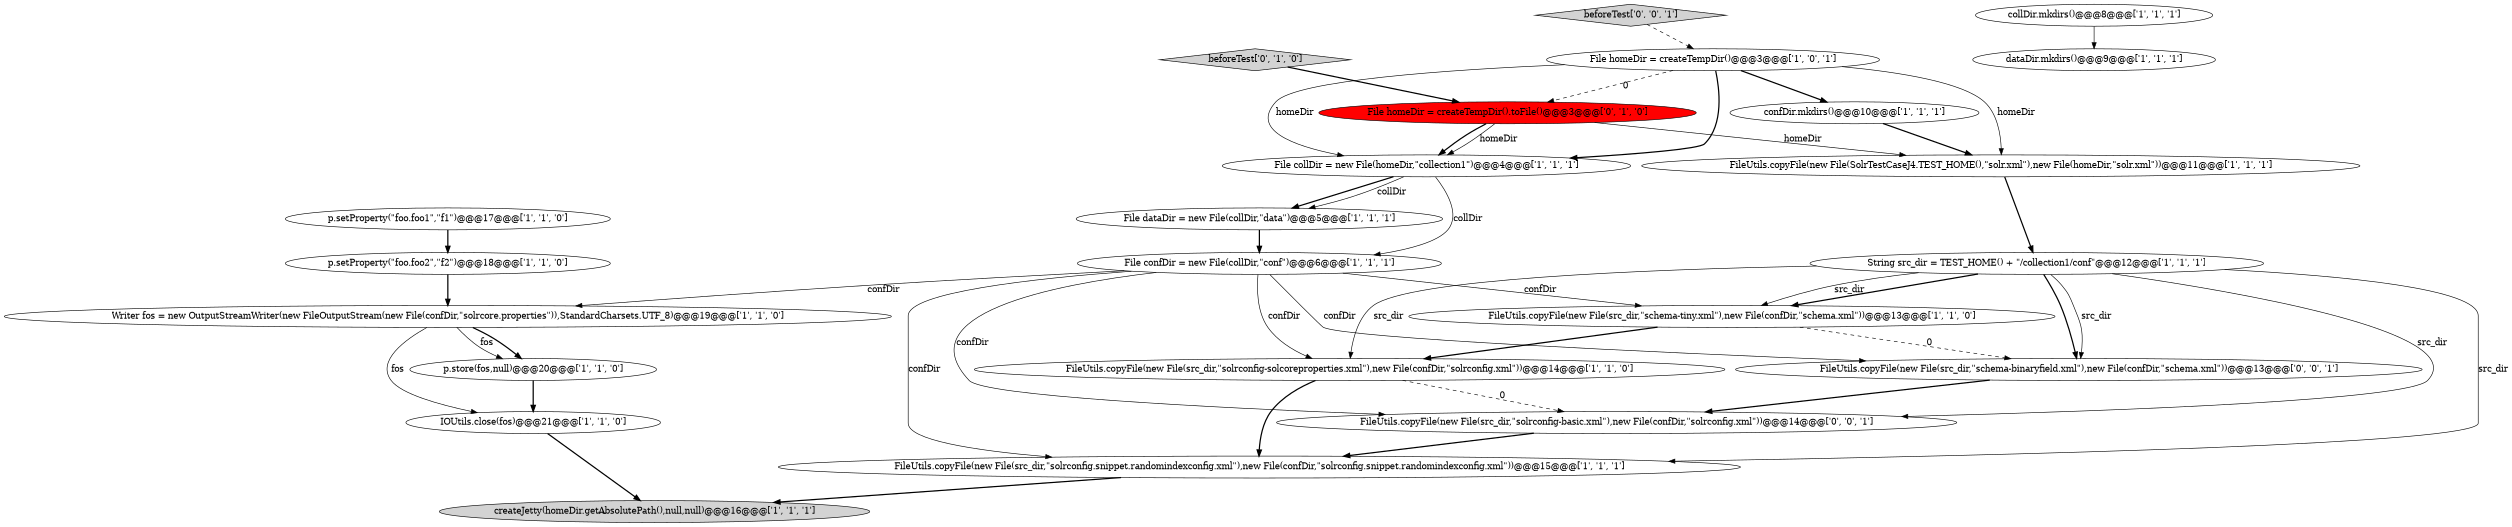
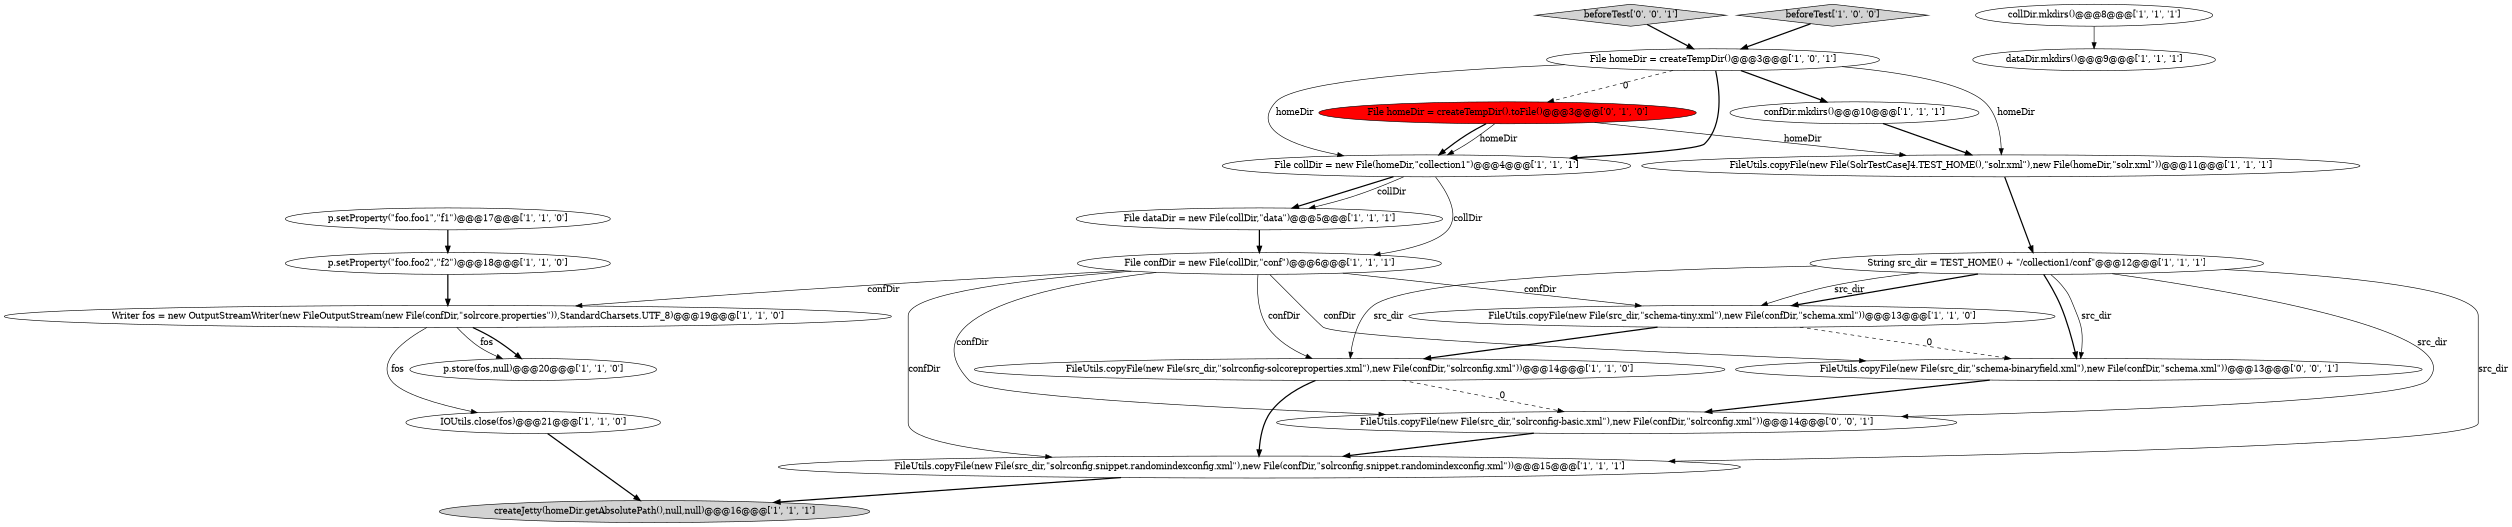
node "beforeTest['1', '0', '0']": added
edge "beforeTest['0', '0', '1']" -> "File homeDir = createTempDir()@@@3@@@['1', '0', '1']": style dashed -> bold
node "beforeTest['0', '1', '0']": removed
edge "p.store(fos,null)@@@20@@@['1', '1', '0']" -> "IOUtils.close(fos)@@@21@@@['1', '1', '0']": removed
